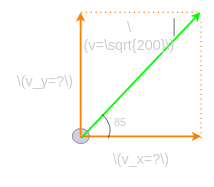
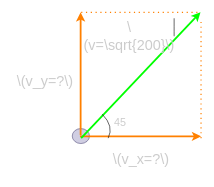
node "85": label "85" -> "45"
